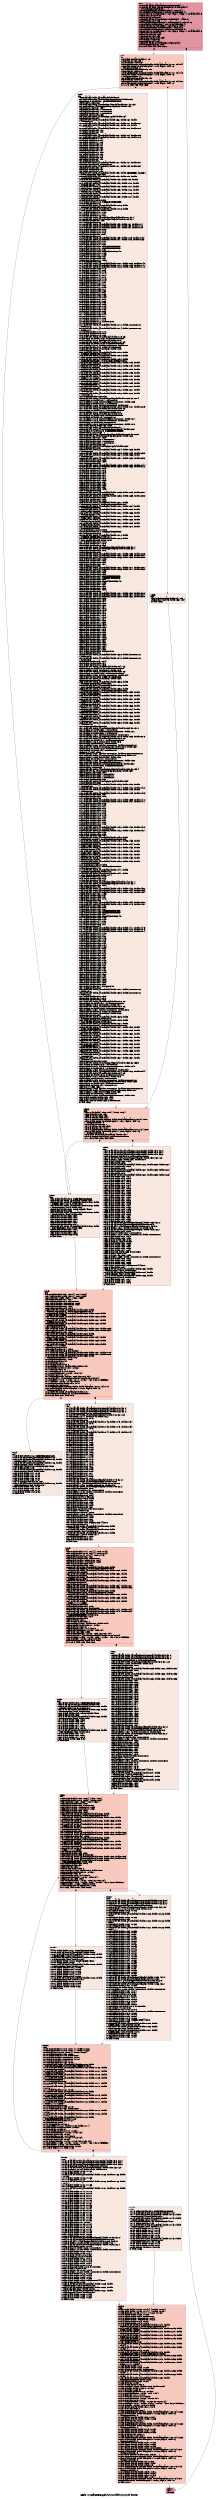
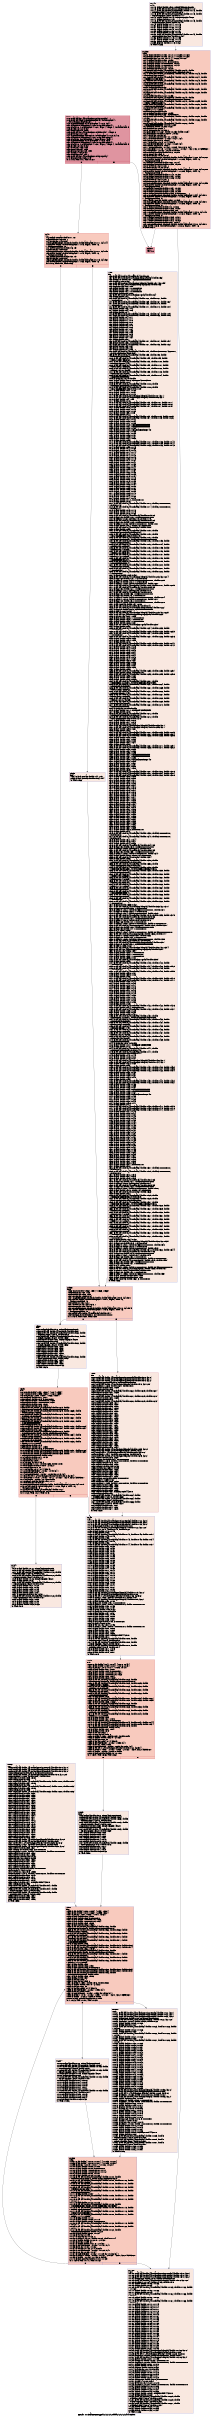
edge "%599:" -> "%675:": now "%599:" -> "%743:"
node "%958:": text "%976 = fptosi double %964, %975" -> "%976 = fadd double %964, %975"
node "%1160:": text "%1194 = fadd mul %1187, %1193" -> "%1194 = fadd double %1187, %1193"
edge "%1160:" -> "%1236:": reversed
